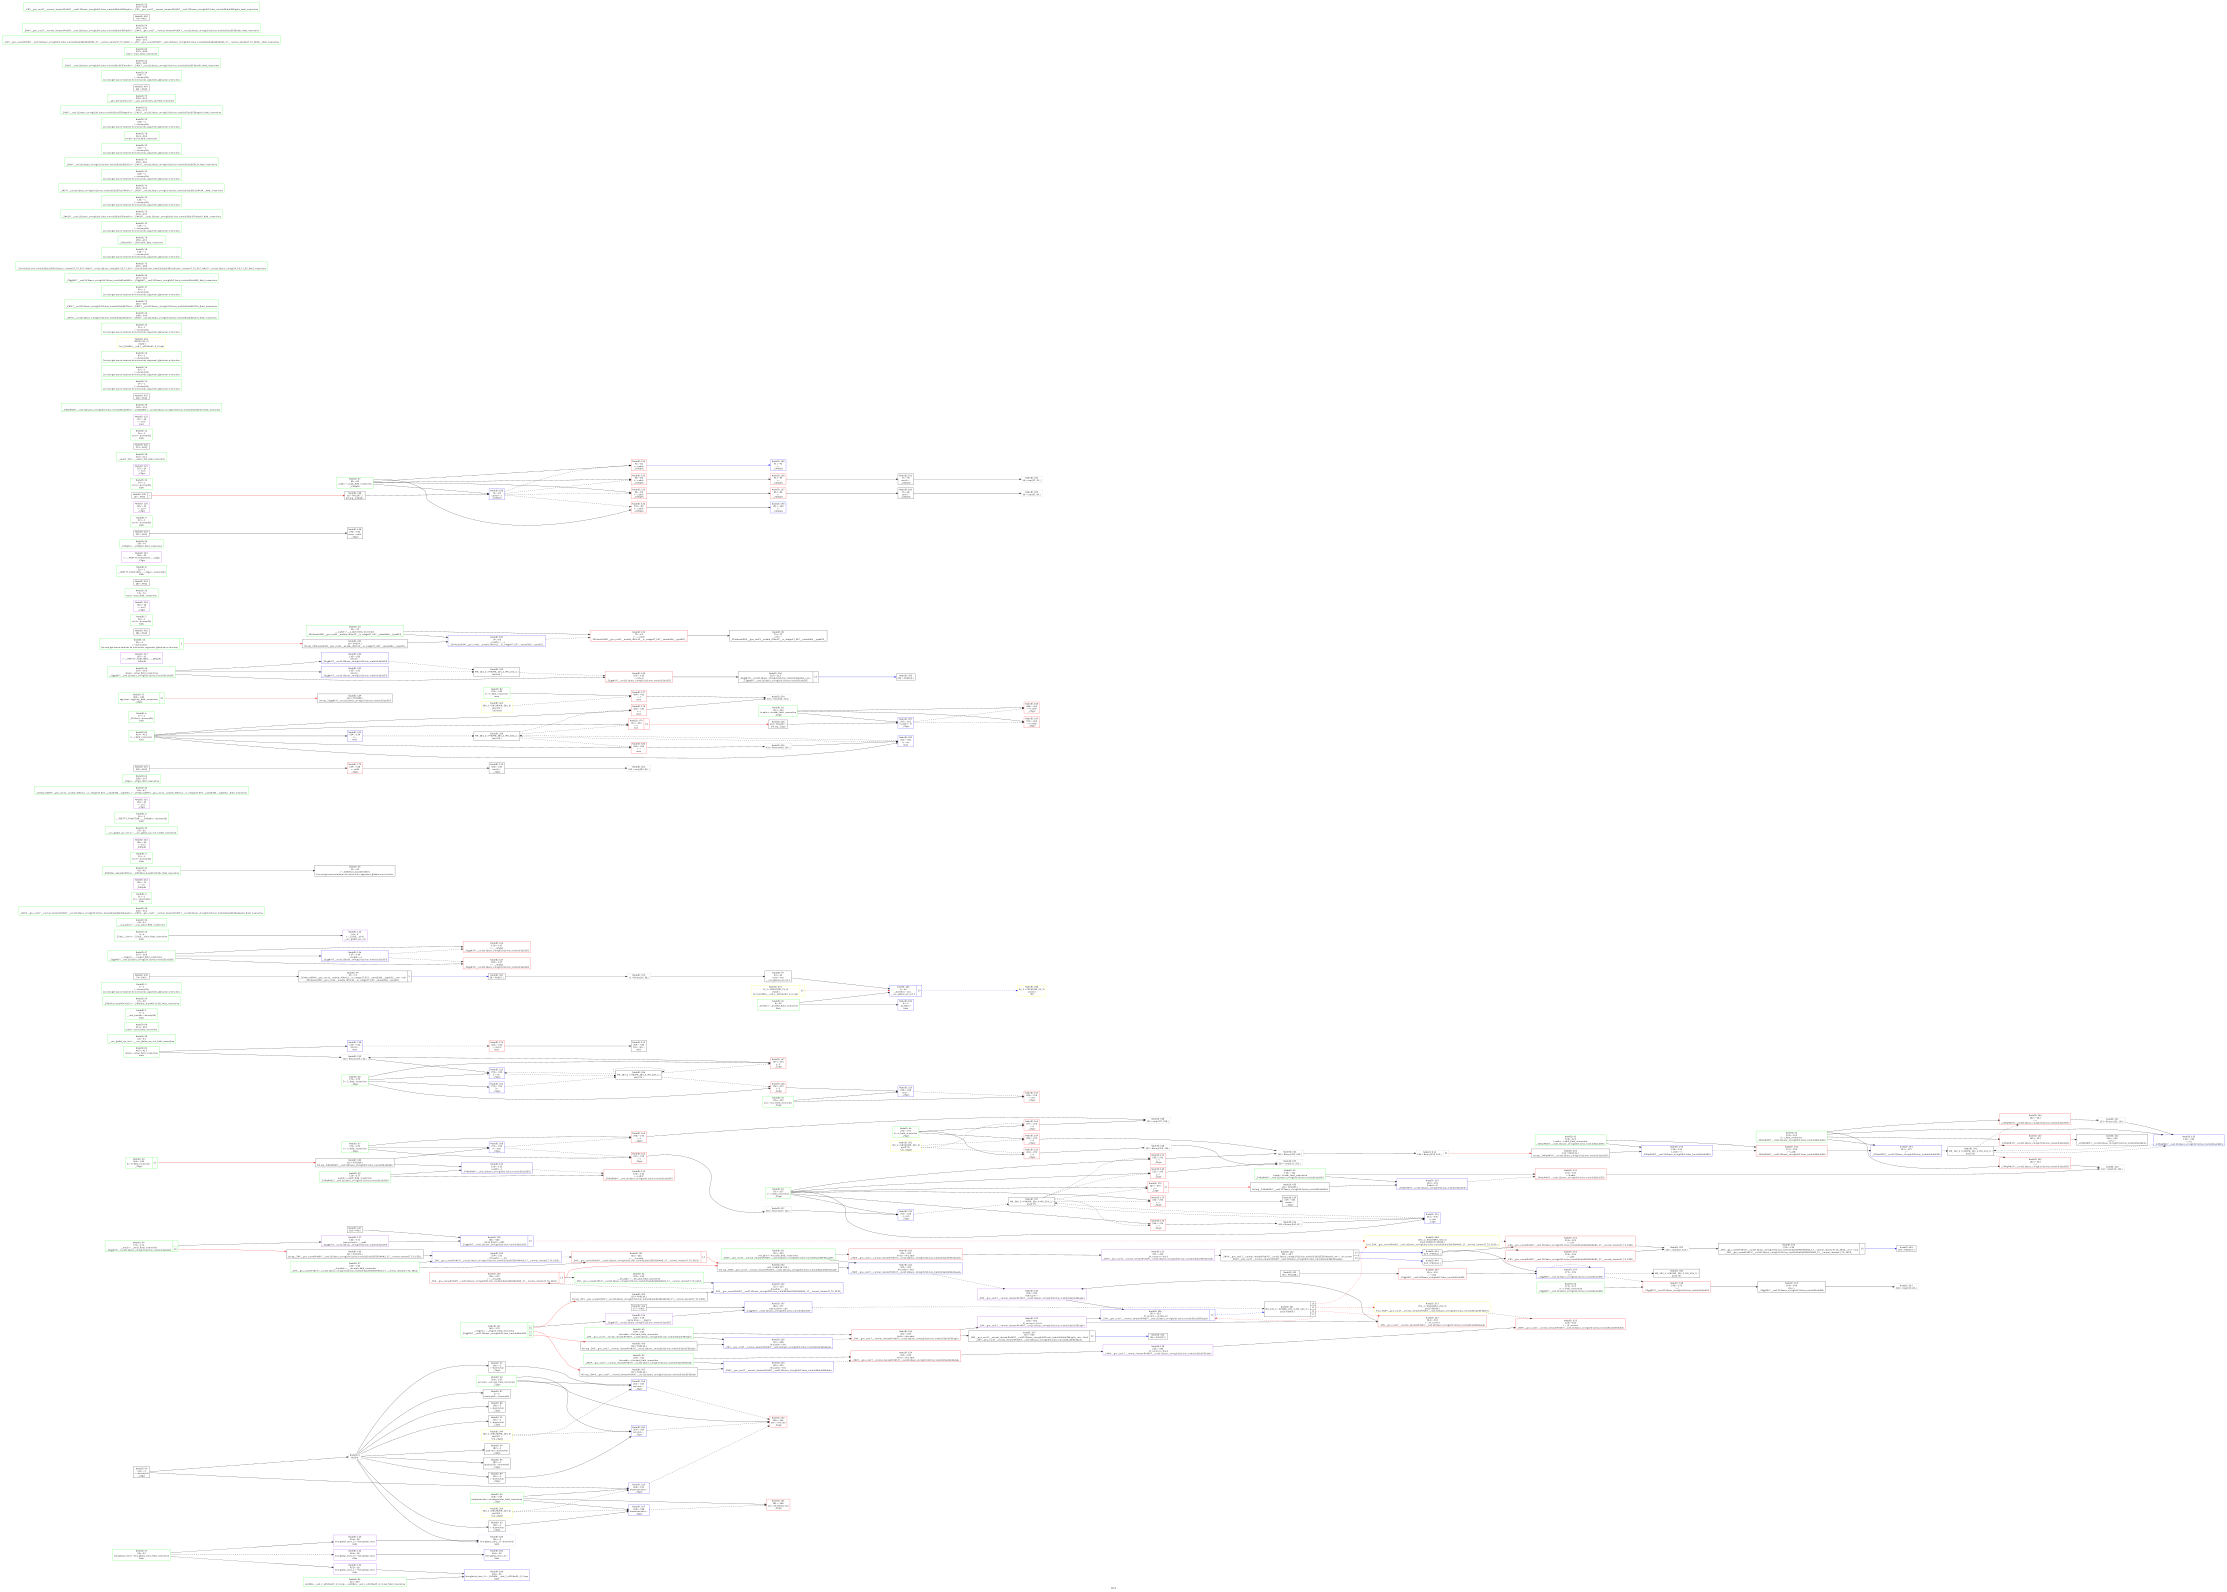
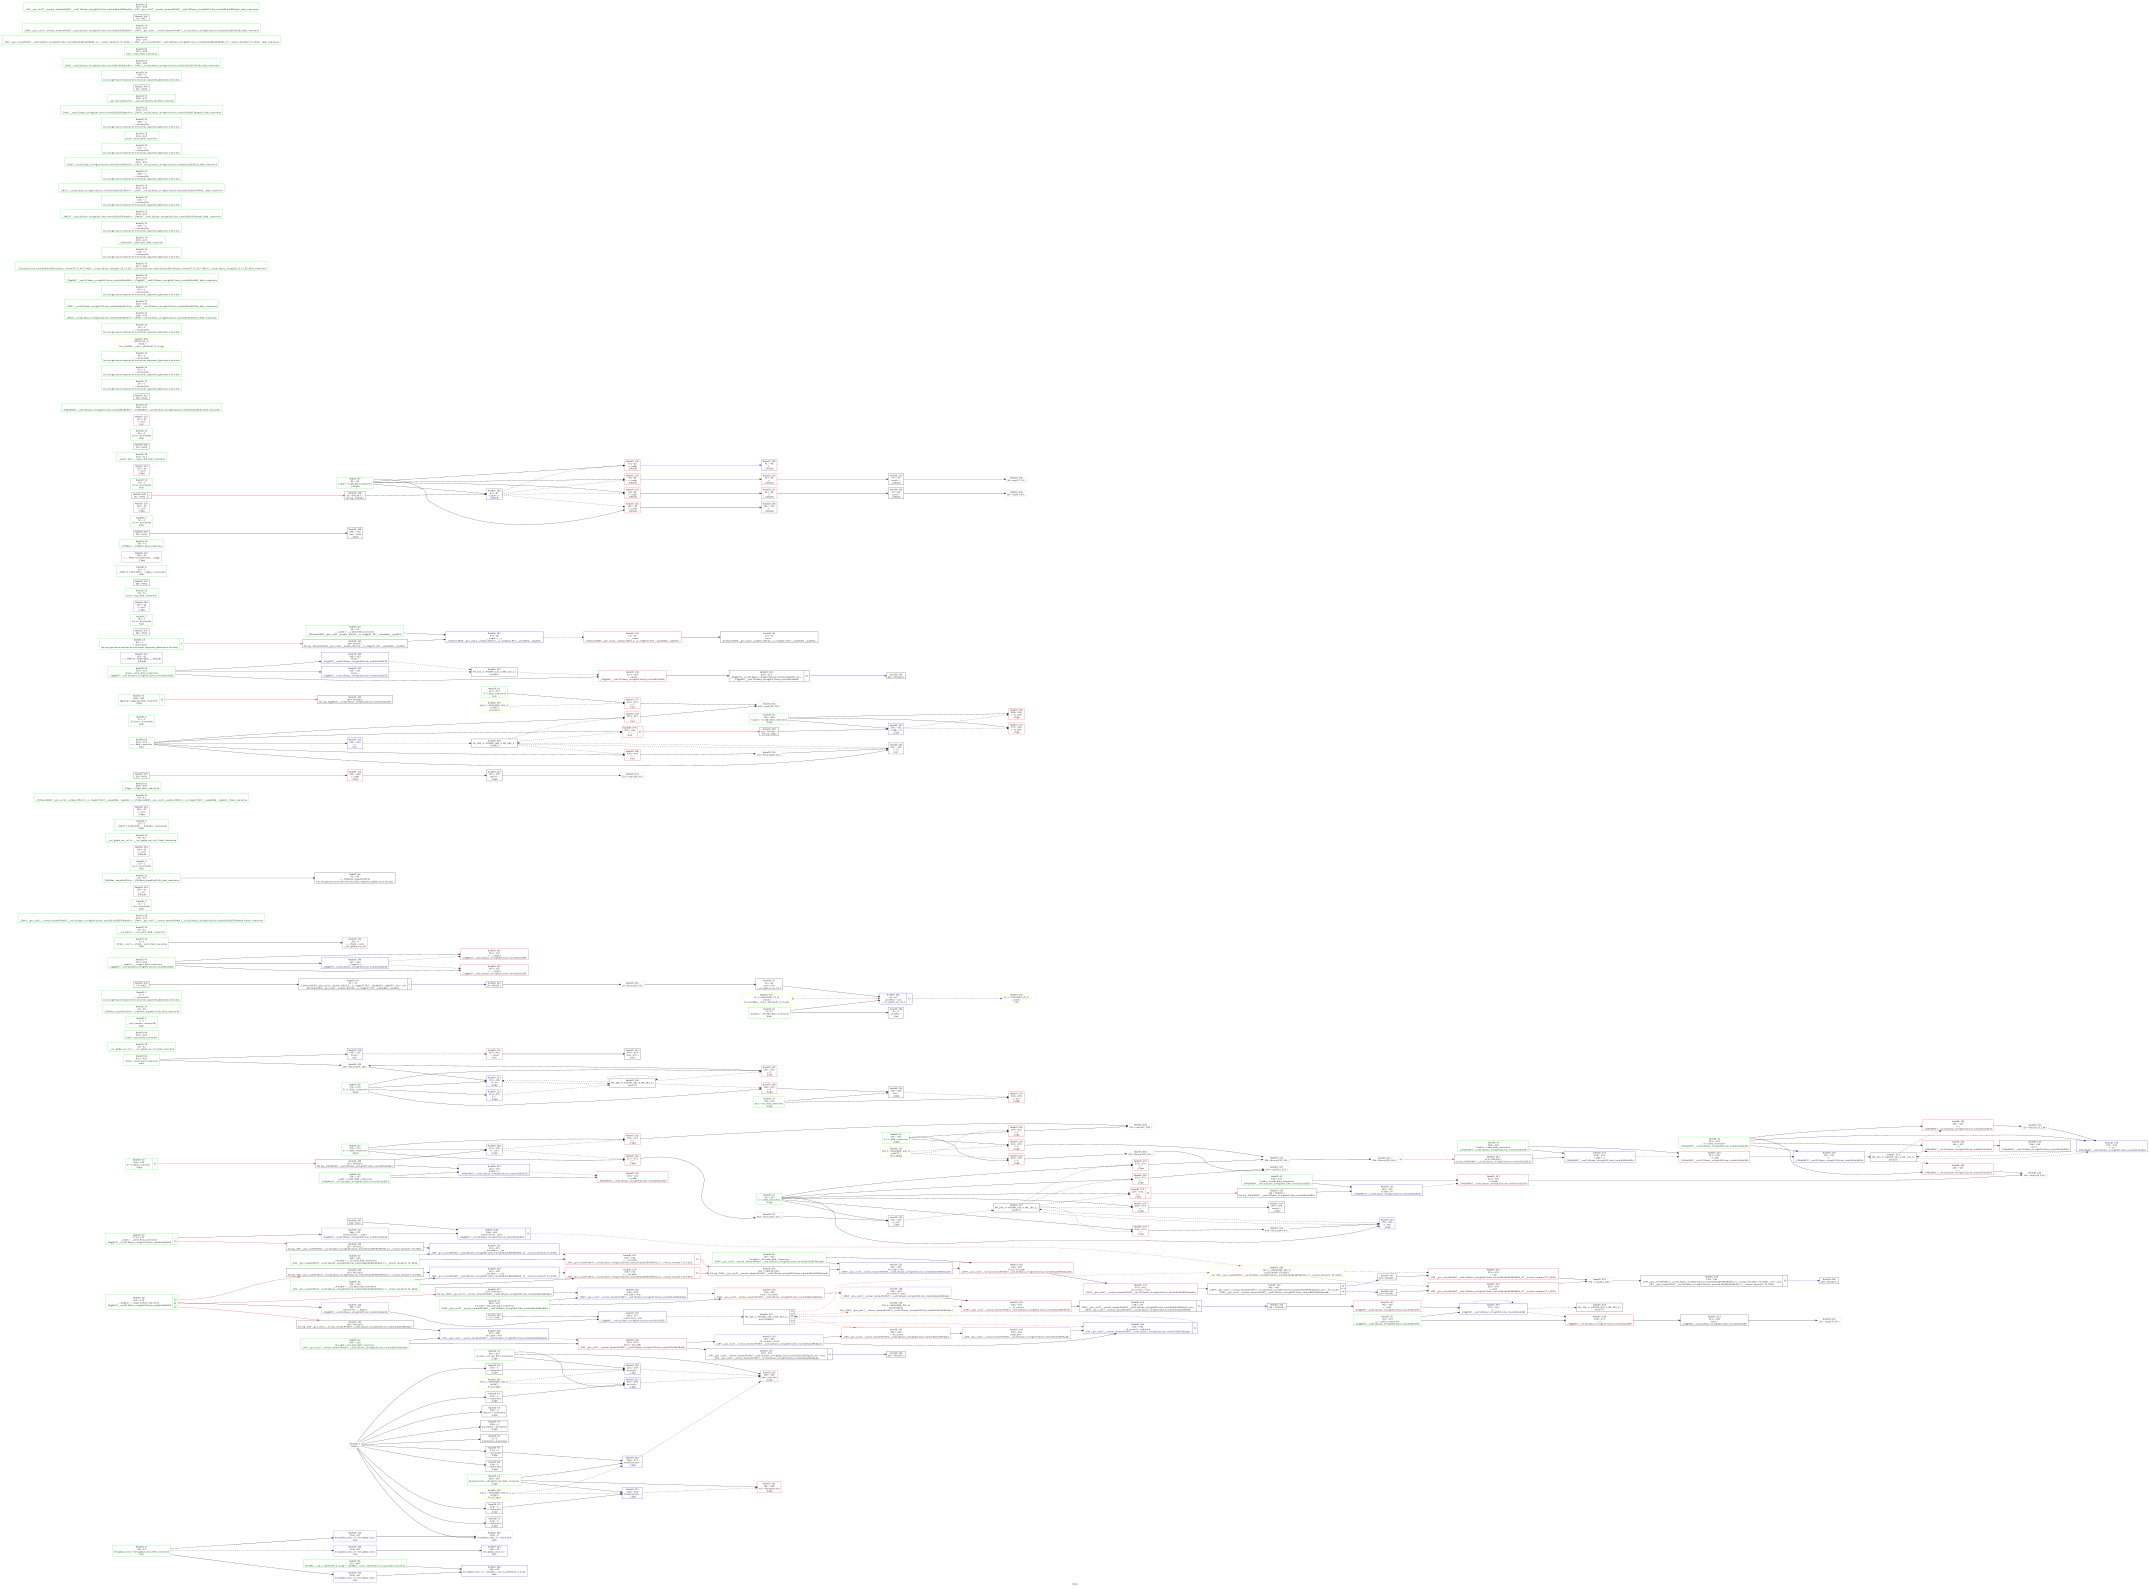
edge "NodeID: 34" -> "NodeID: 132": removed
edge "NodeID: 443" -> "NodeID: 199": now "NodeID: 50" -> "NodeID: 199"
edge "NodeID: 57" -> "NodeID: 203": color black -> blue
edge "NodeID: 150" -> "NodeID: 56": reversed
edge "NodeID: 221" -> "NodeID: 130": now "NodeID: 221" -> "NodeID: 181"
node "NodeID: 106": added
edge "NodeID: 90" -> "NodeID: 0": reversed
